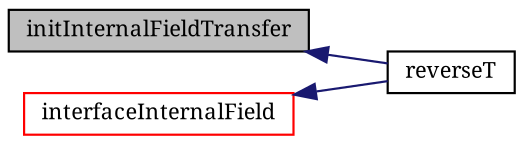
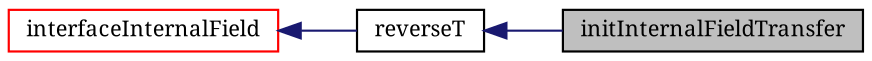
edge "reverseT" -> "initInternalFieldTransfer": reversed
